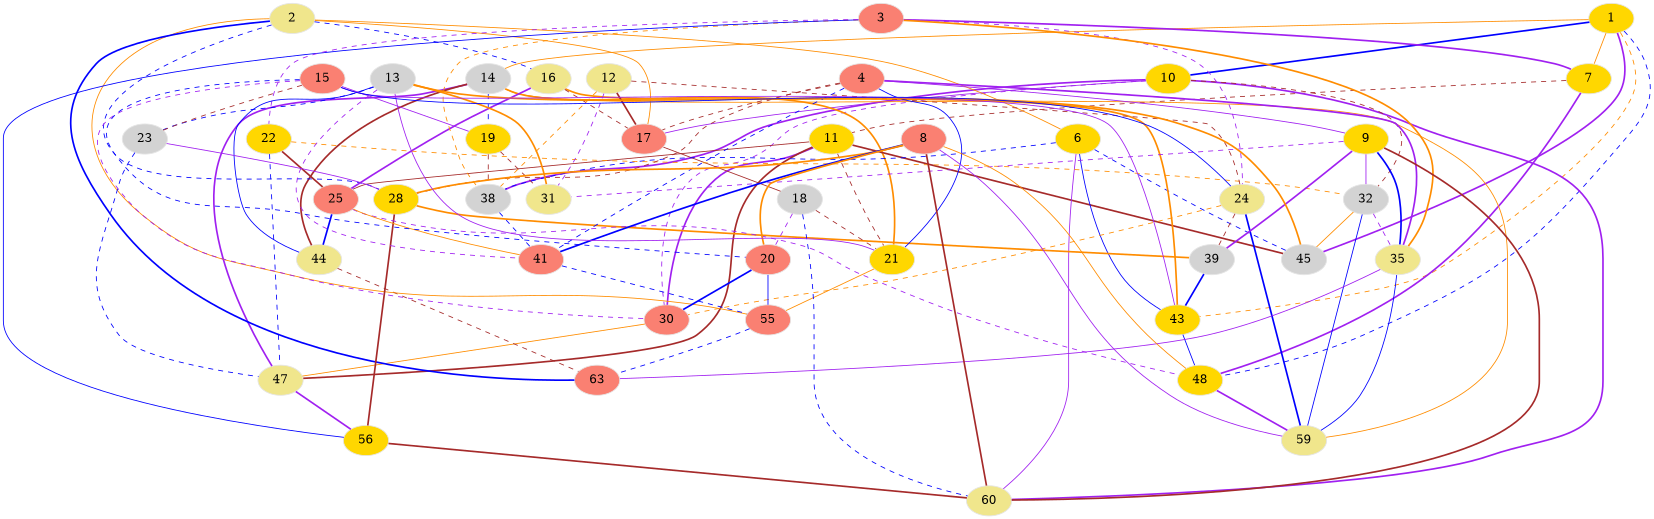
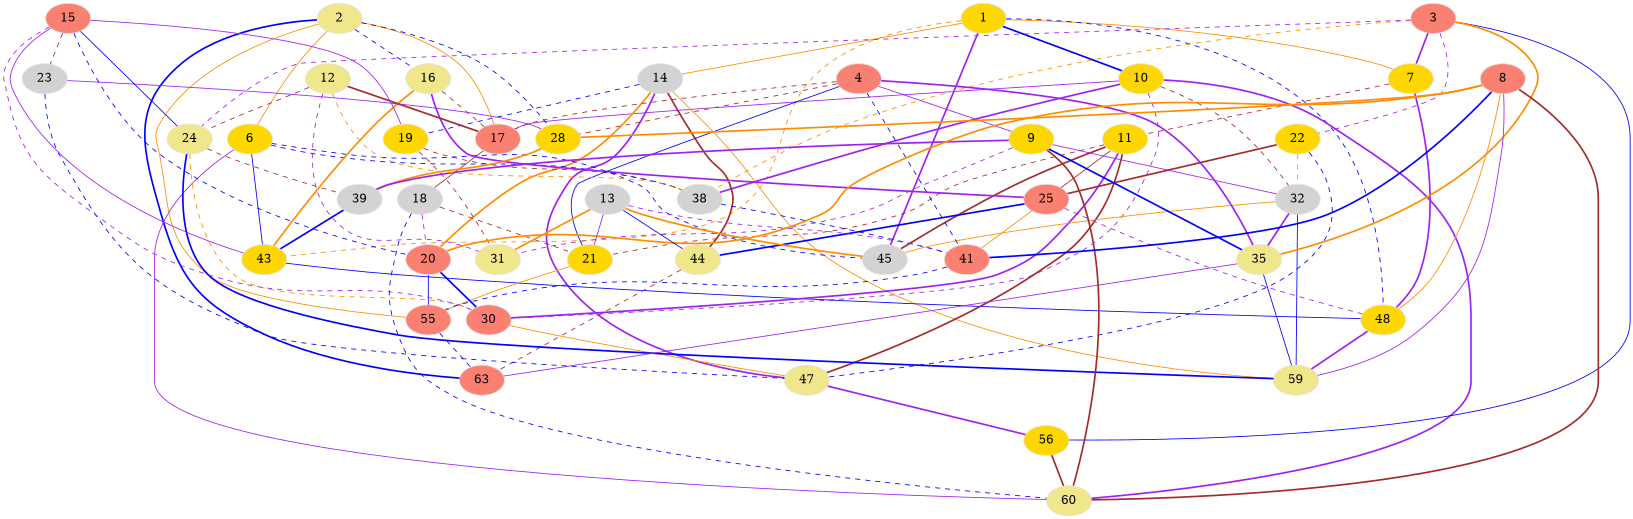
edge "13" -- "23": removed
edge "14" -- "21": now "14" -- "20"
edge "32" -- "35": style dashed -> bold
edge "28" -- "56": removed
